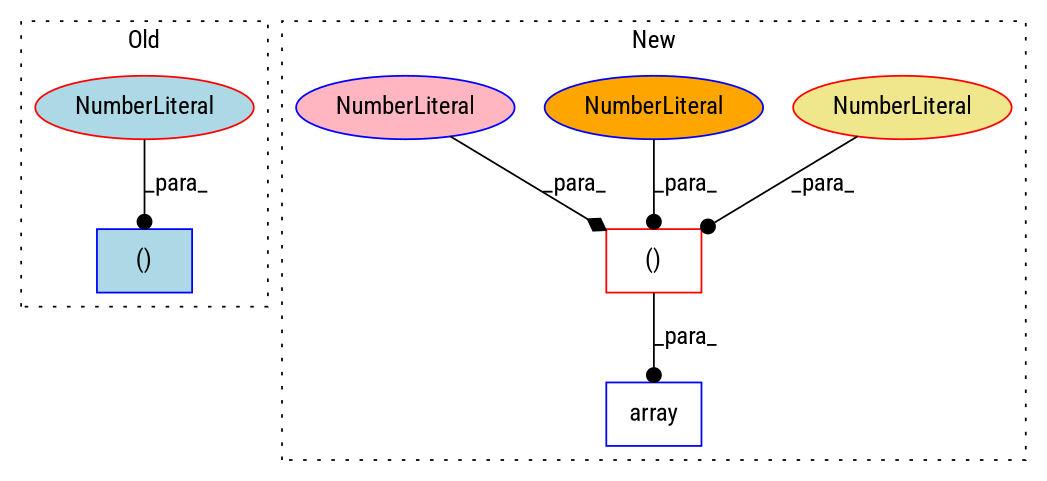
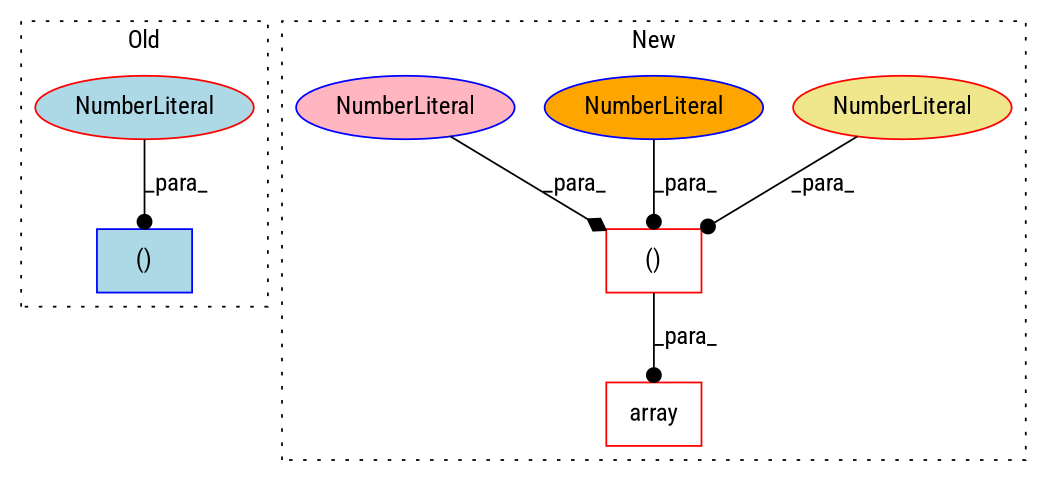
node "array": color blue -> red
